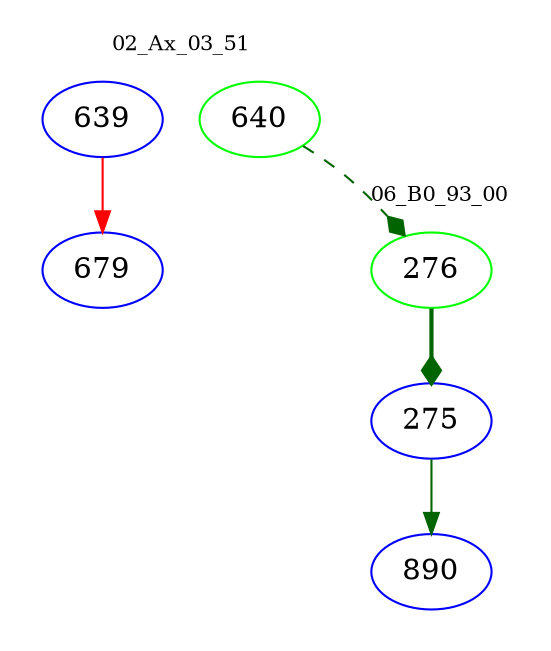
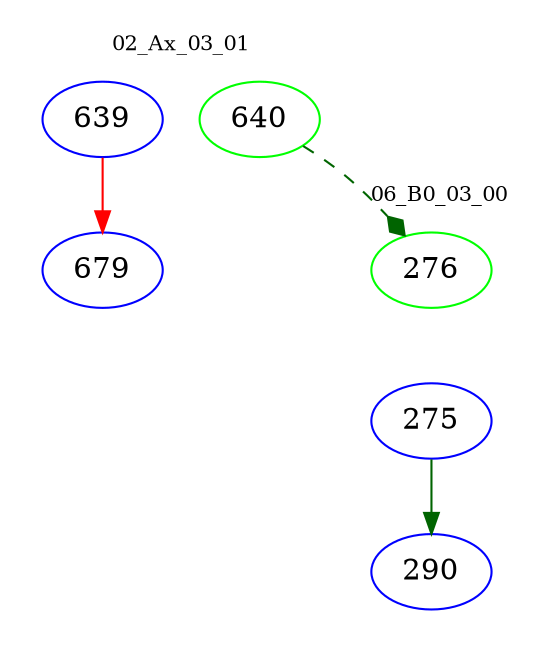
cluster "02_Ax_03_51": label "02_Ax_03_51" -> "02_Ax_03_01"
cluster "06_B0_93_00": label "06_B0_93_00" -> "06_B0_03_00"
edge "276" -> "275": removed
node "890": label "890" -> "290"
